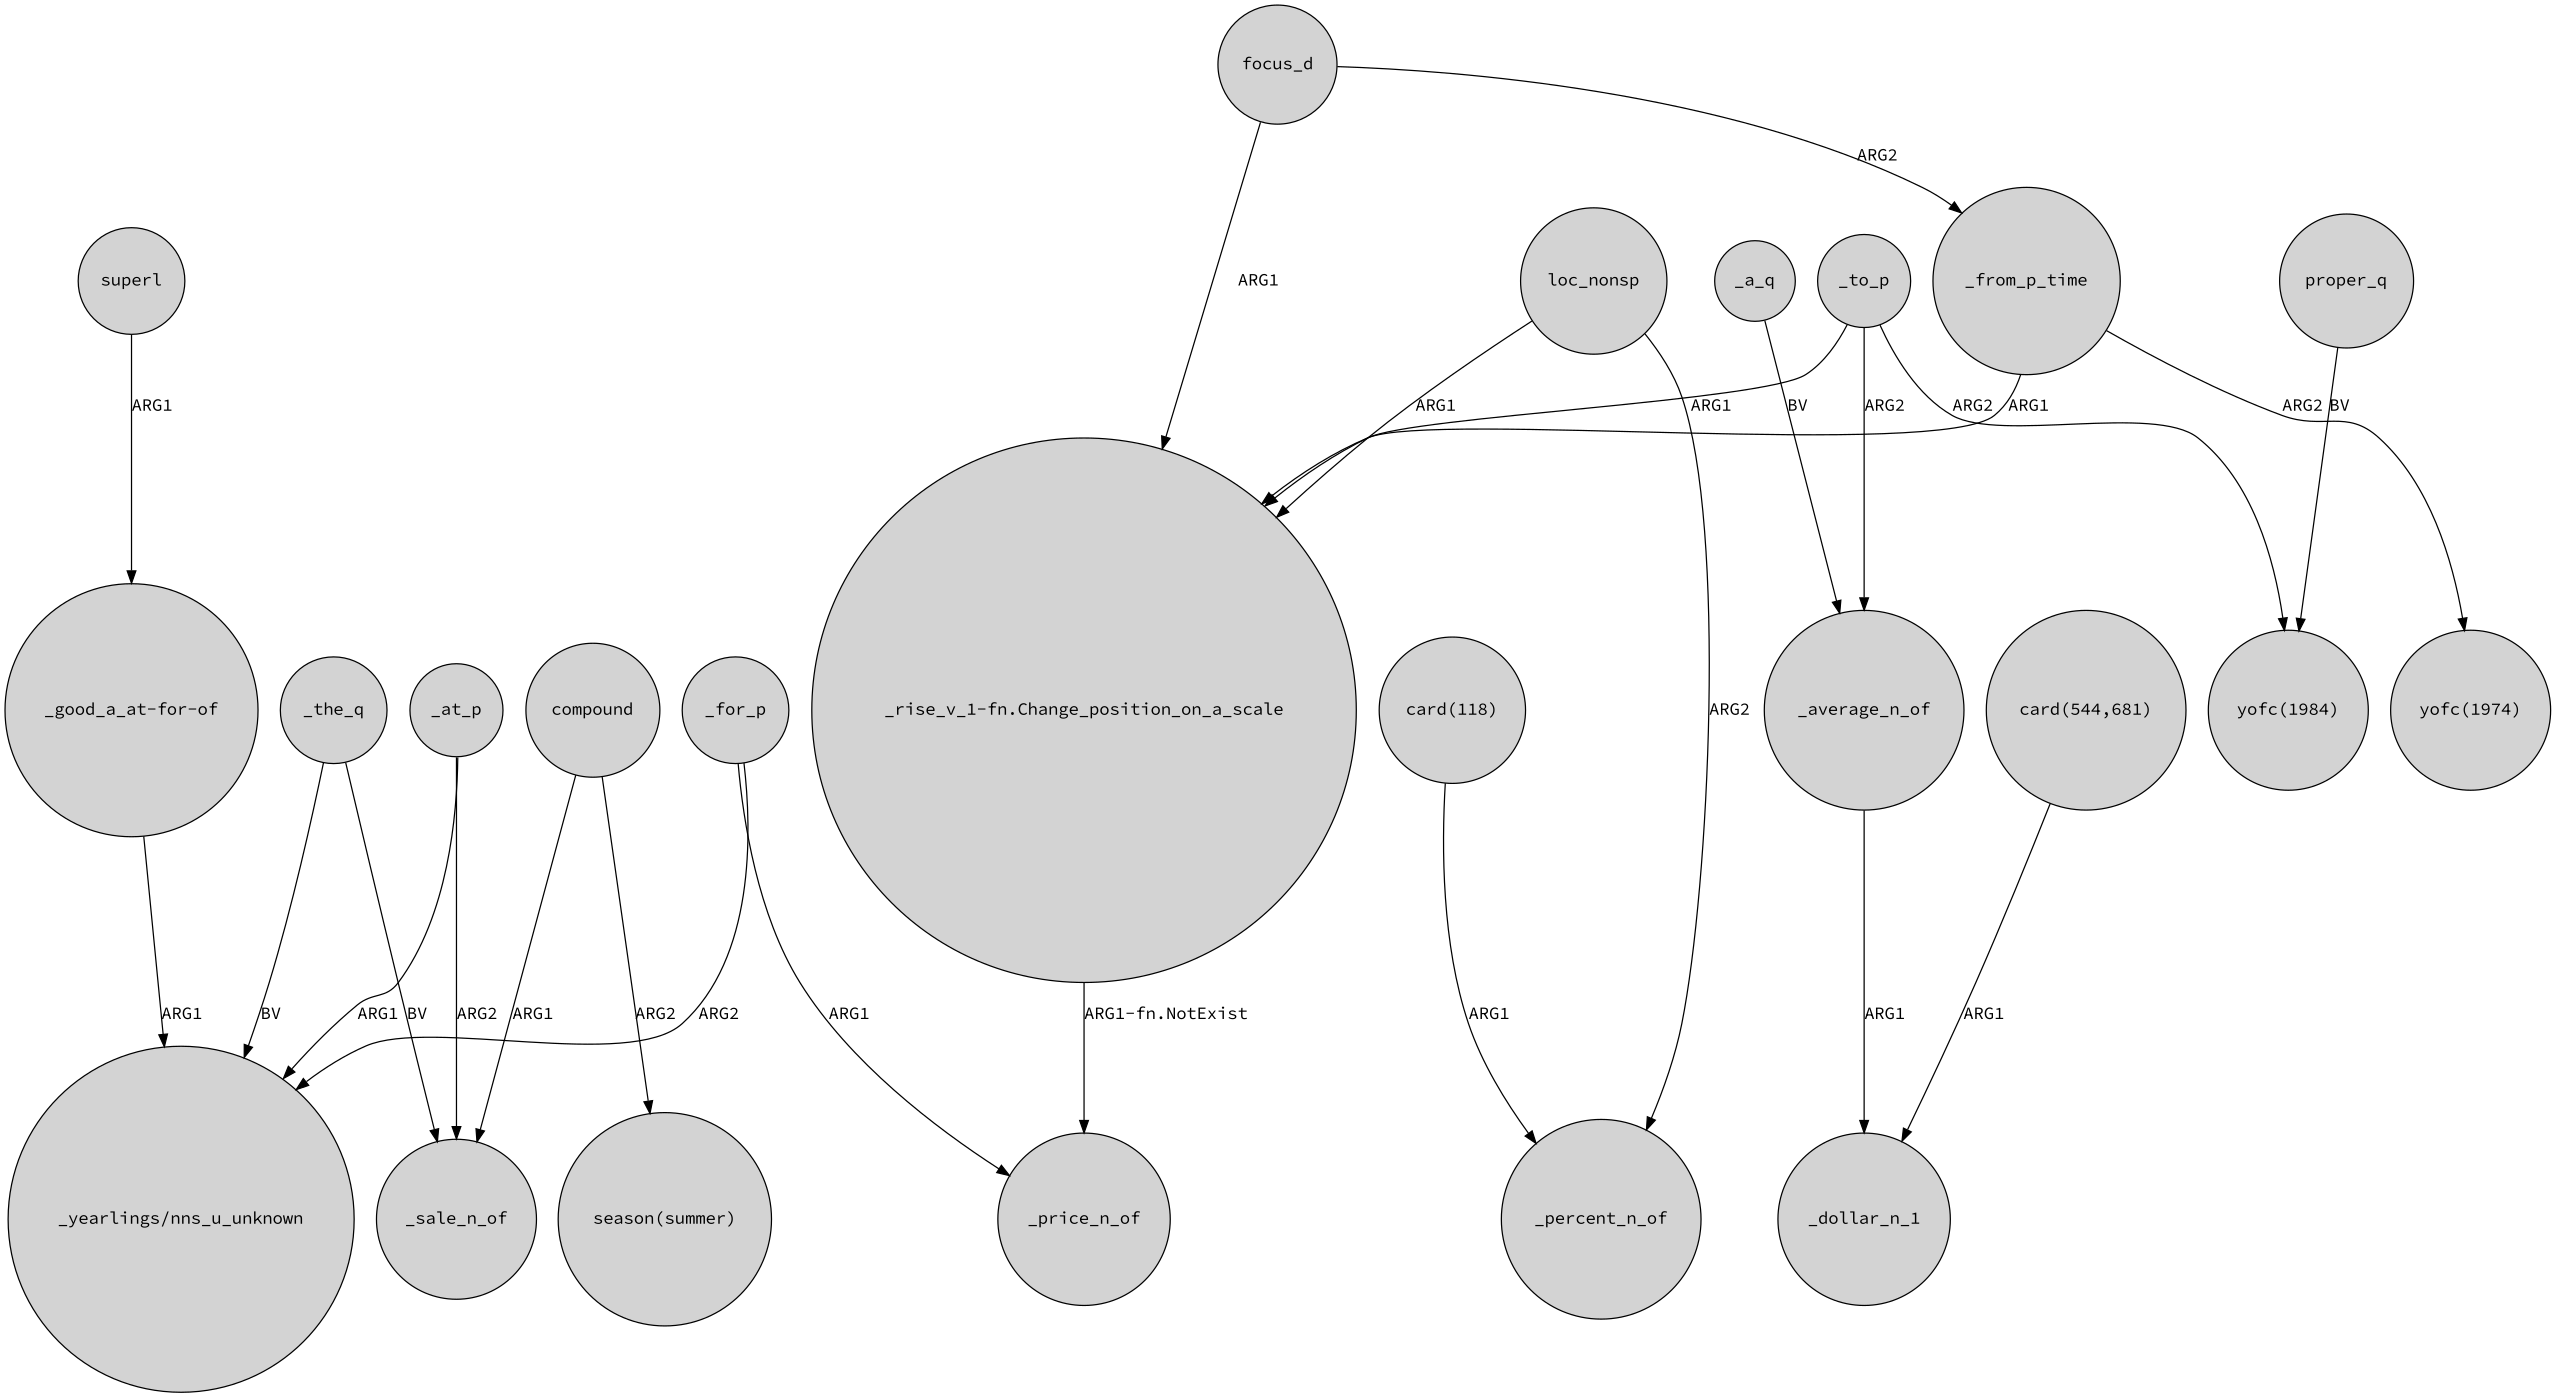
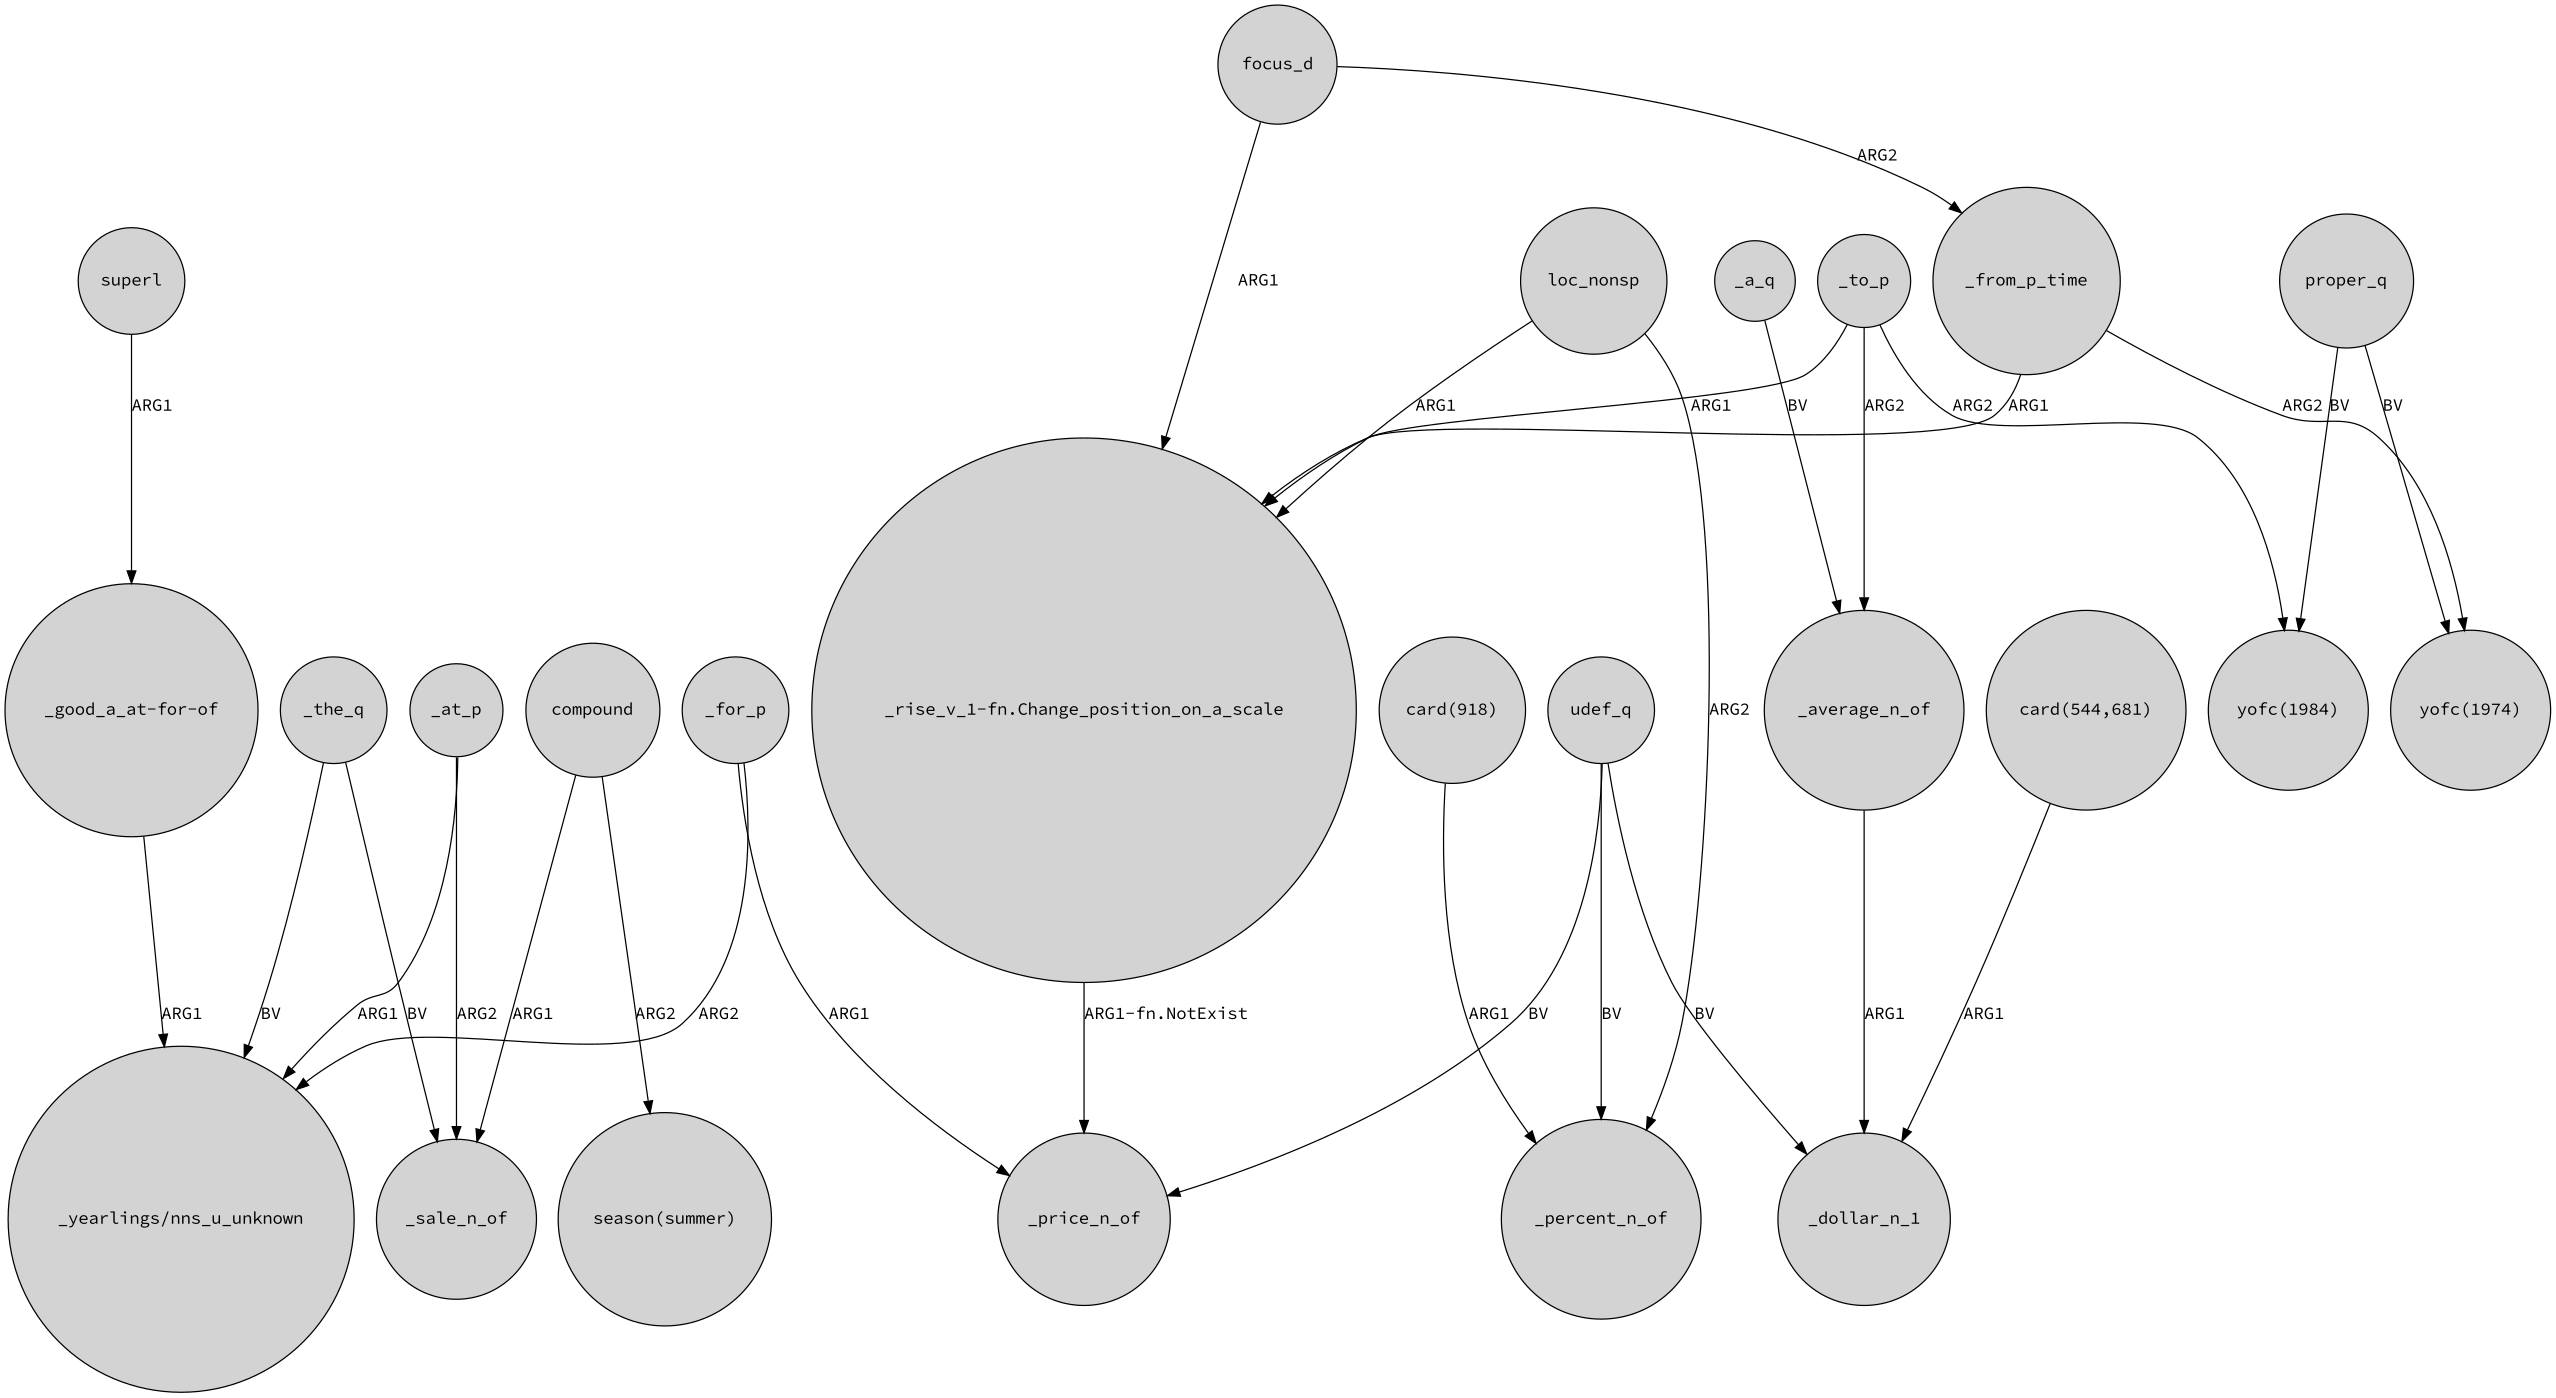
edge "proper_q" -> "yofc(1974)": added, label "BV"
node "card(118)": label "card(118)" -> "card(918)"
node "udef_q": added
